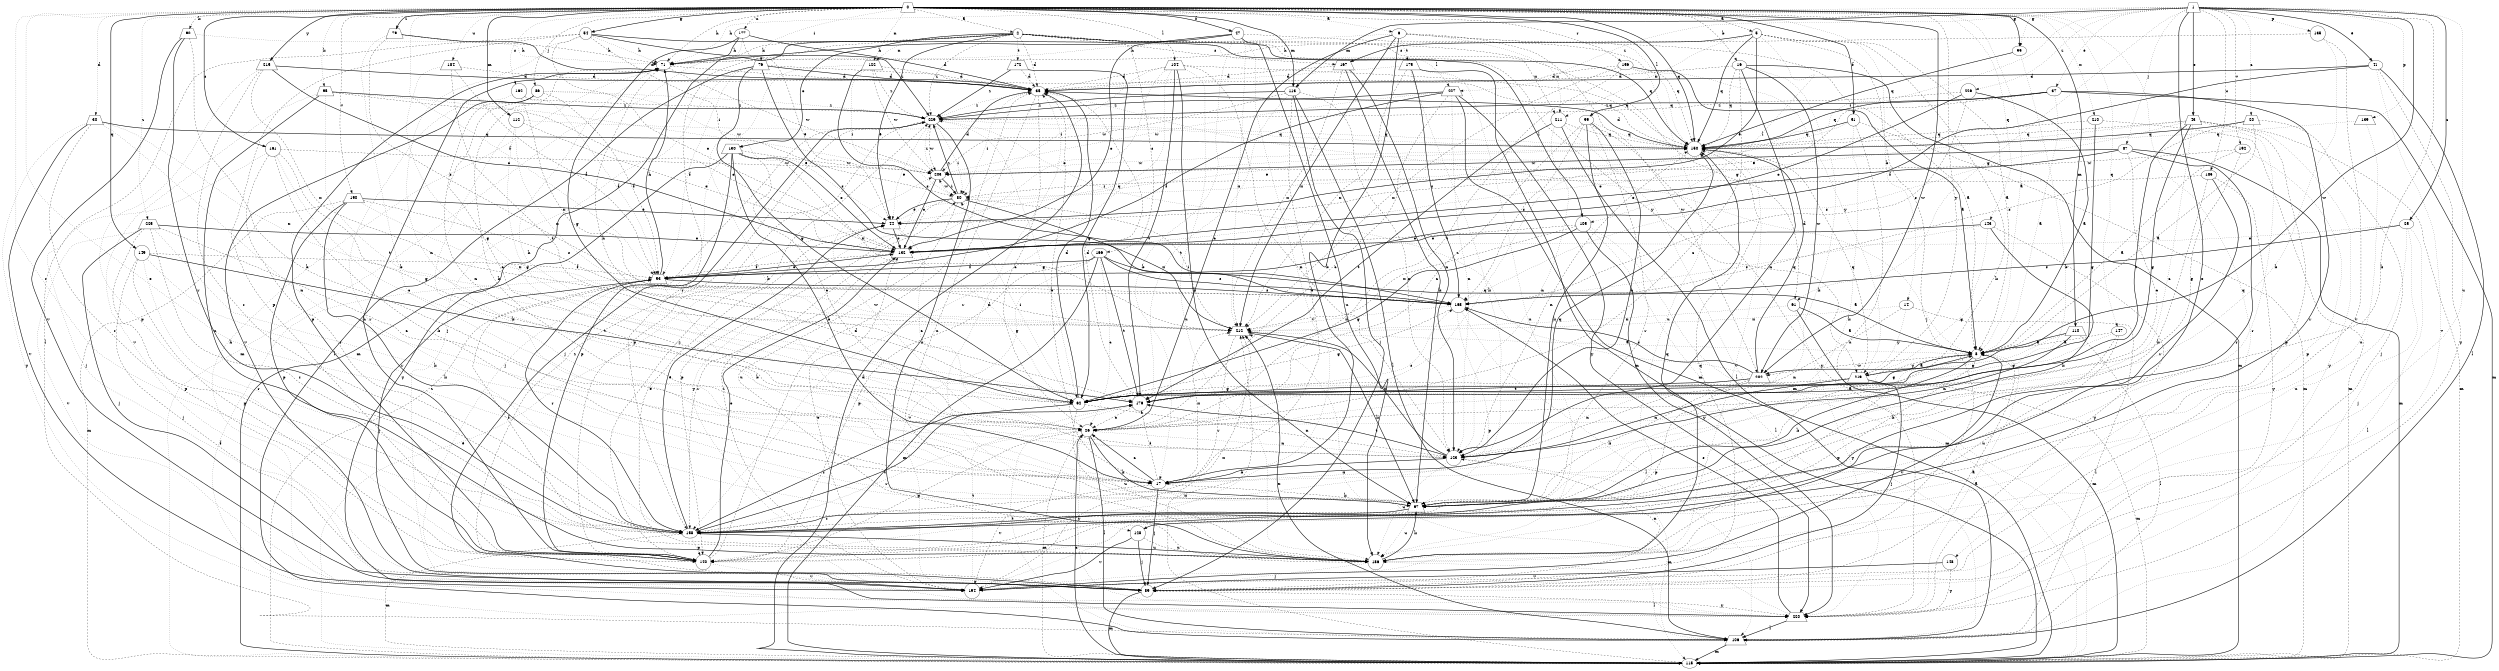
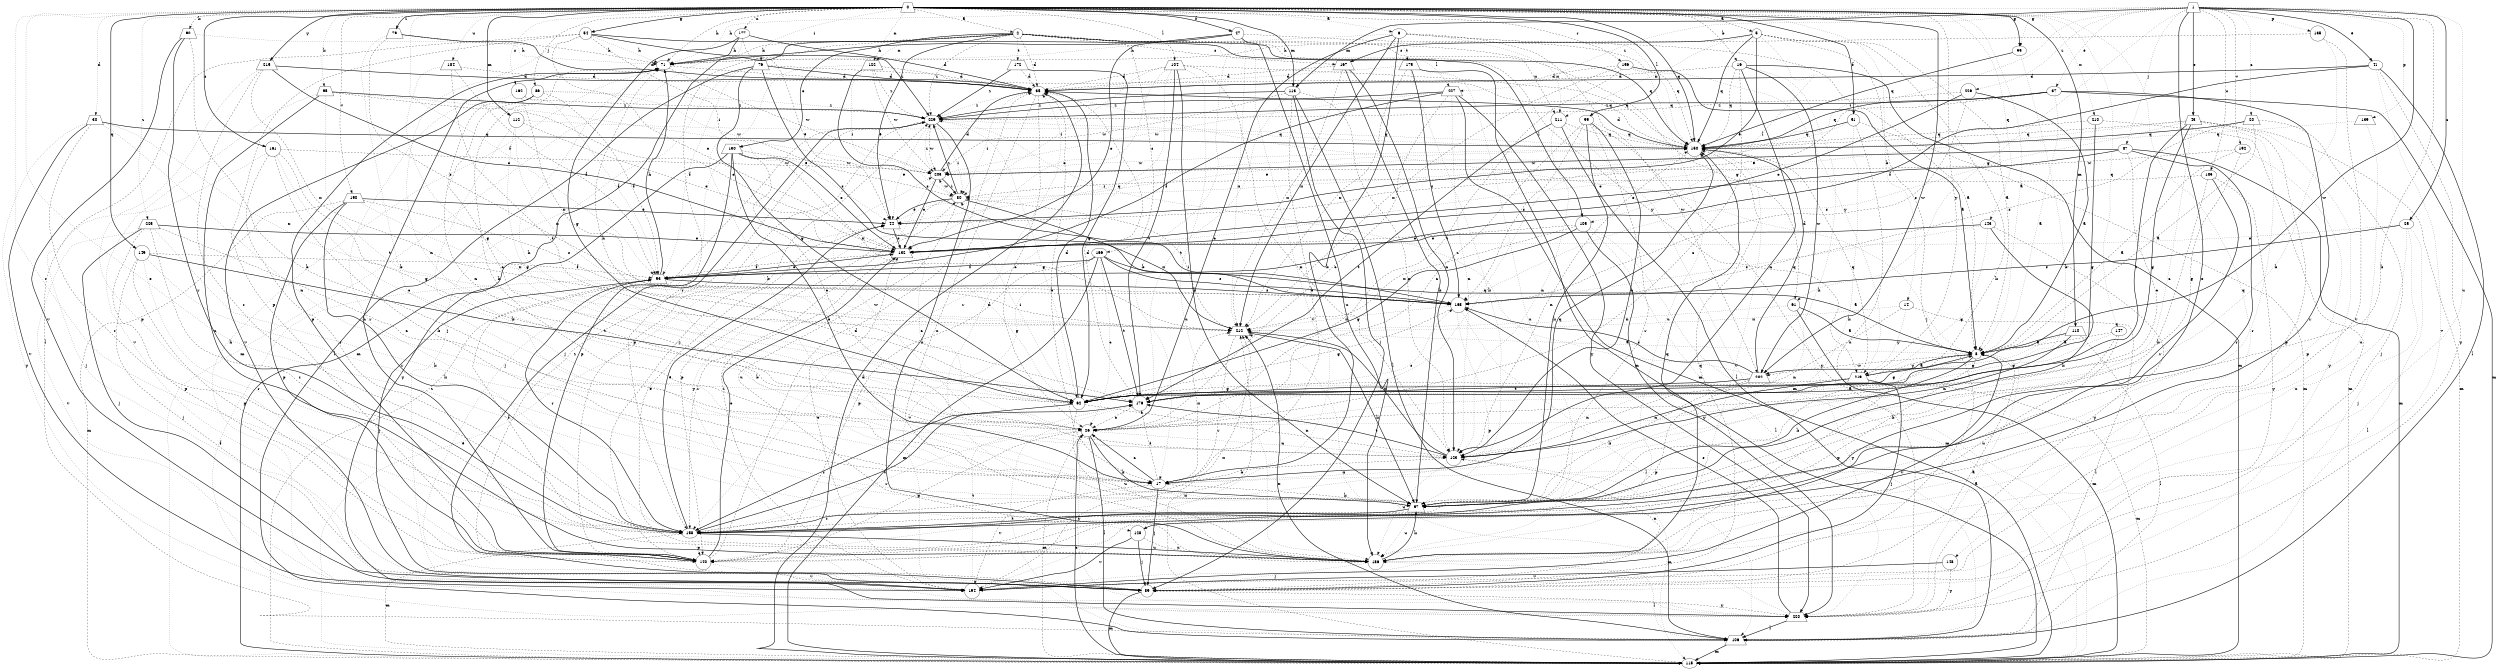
edge "123" -> "17": style bold -> dashed
